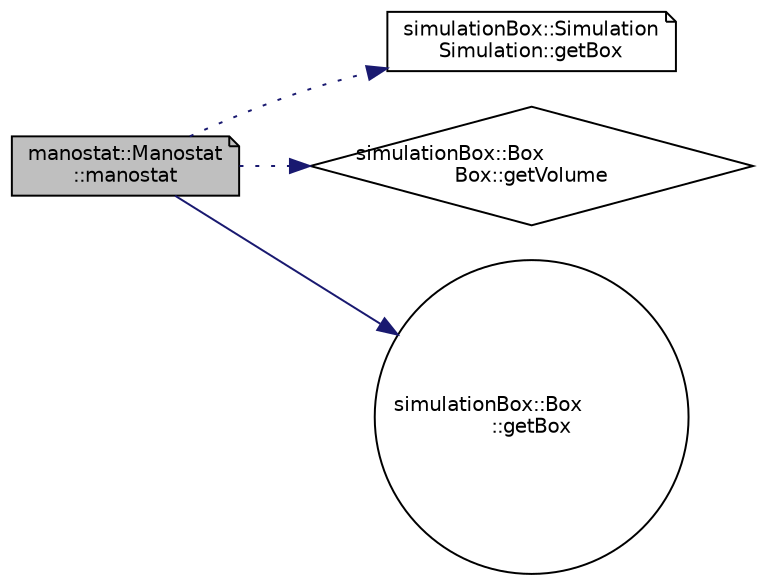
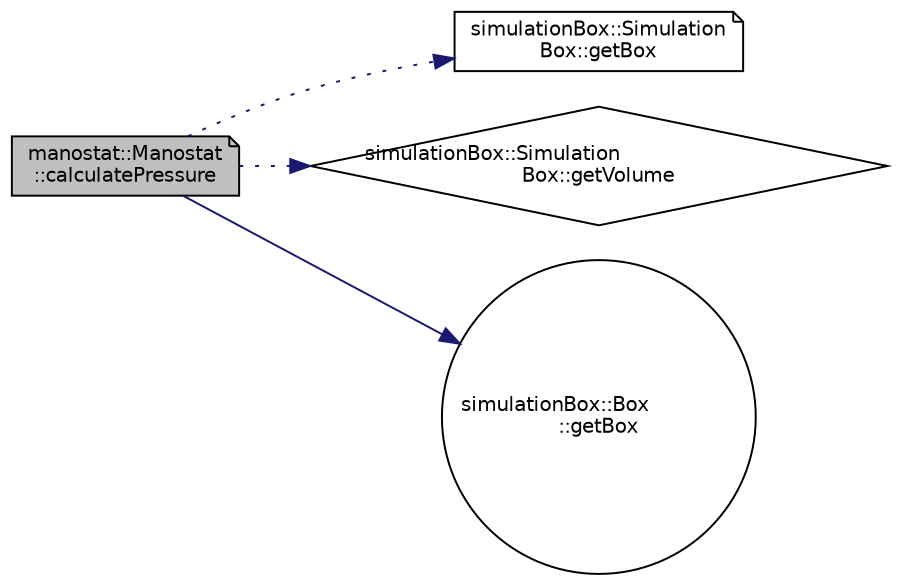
node "simulationBox::Simulation Simulation::getBox": label "simulationBox::Simulation Simulation::getBox" -> "simulationBox::Simulation Box::getBox"
node "manostat::Manostat ::manostat": label "manostat::Manostat ::manostat" -> "manostat::Manostat ::calculatePressure"
node "simulationBox::Box Box::getVolume": label "simulationBox::Box Box::getVolume" -> "simulationBox::Simulation Box::getVolume"
